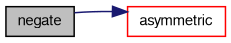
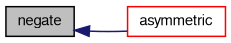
edge "negate" -> "asymmetric": reversed
